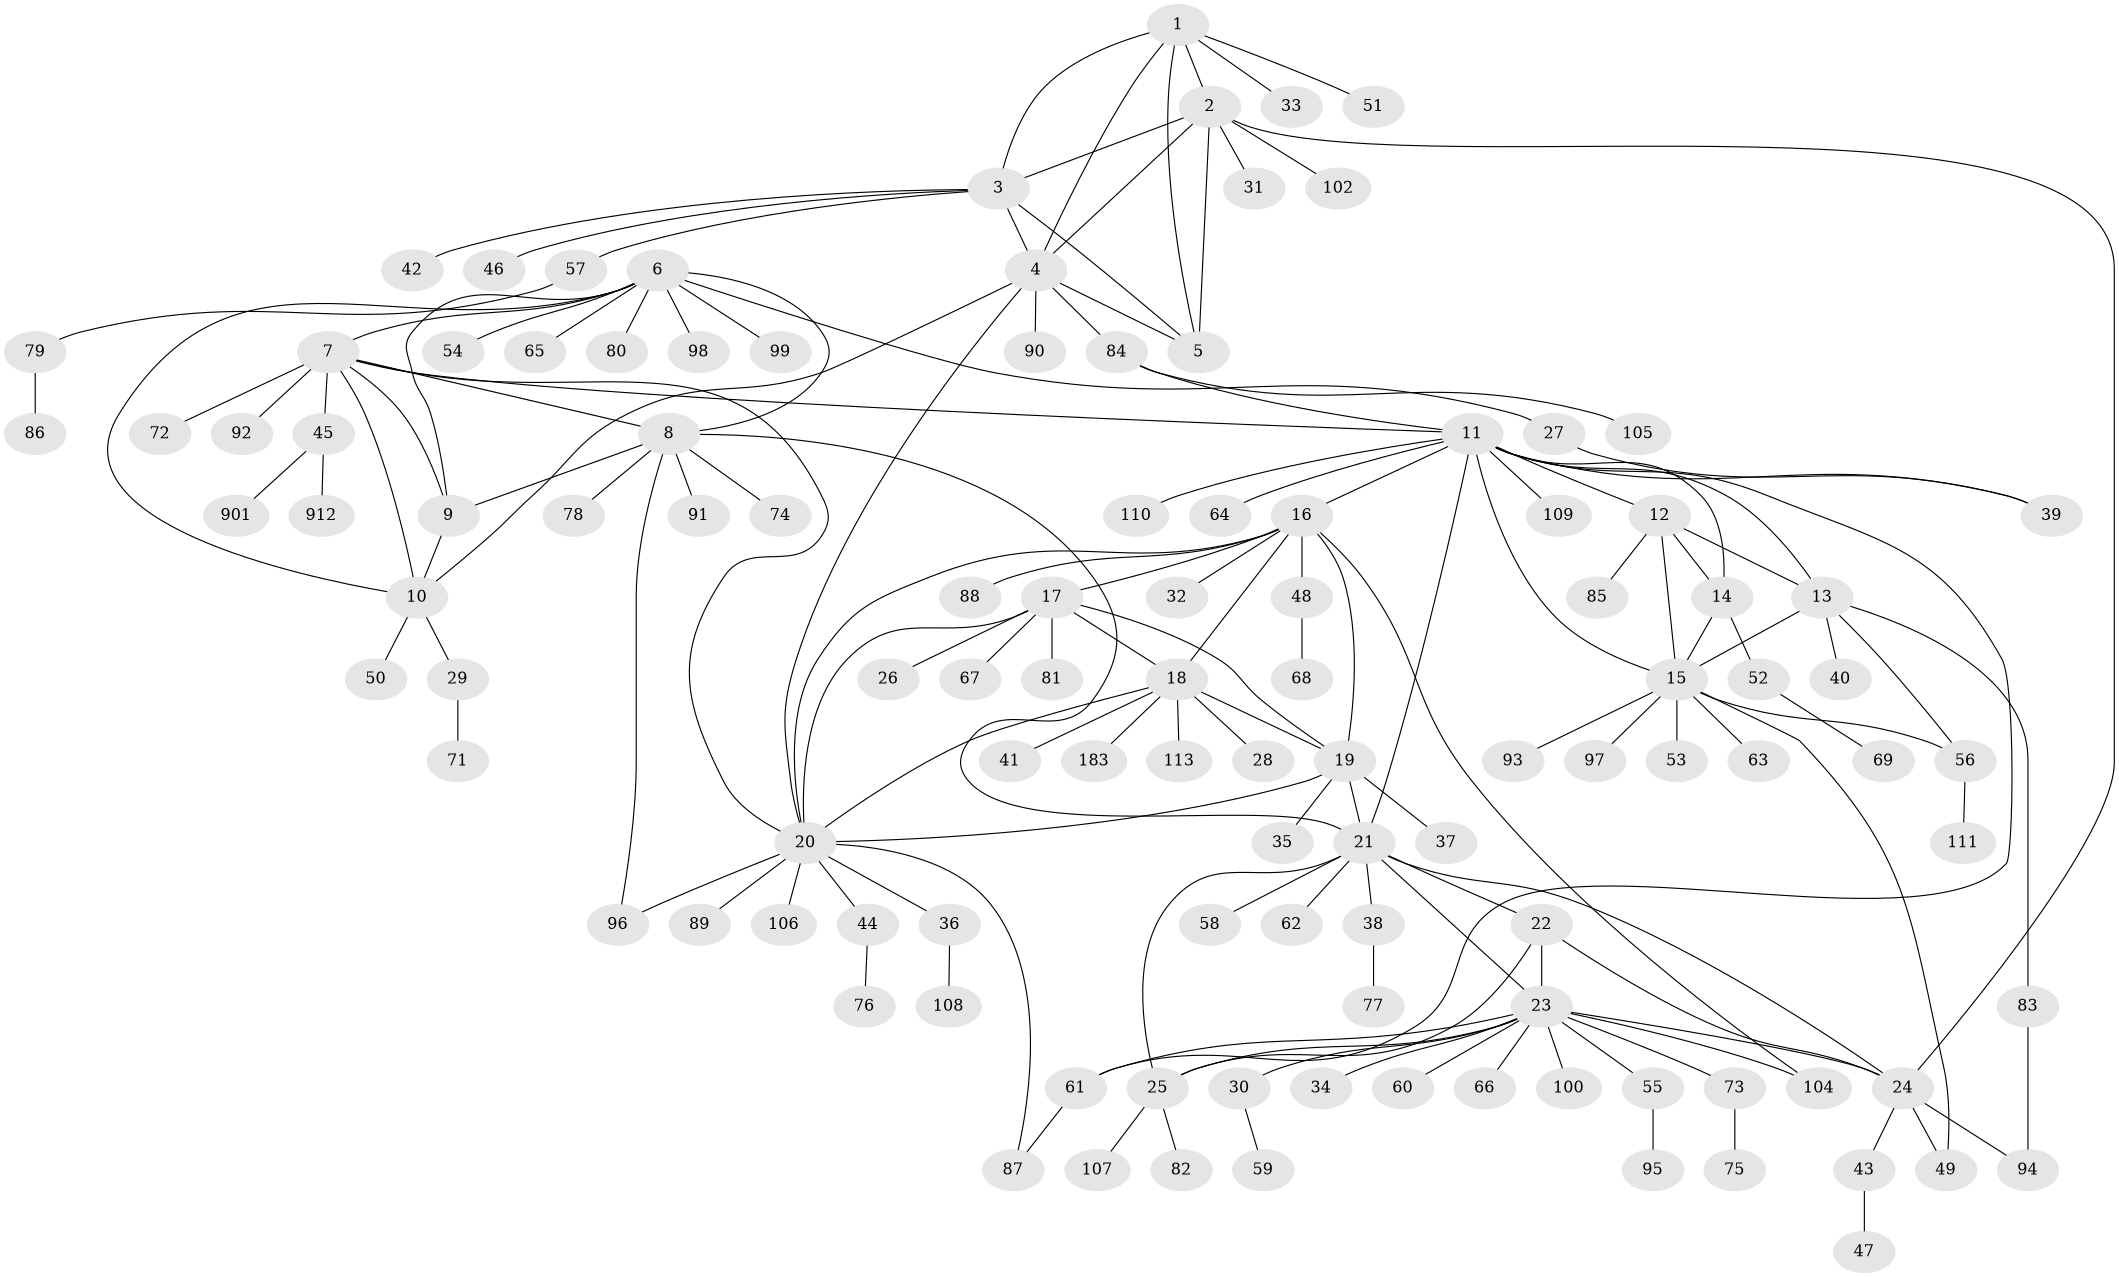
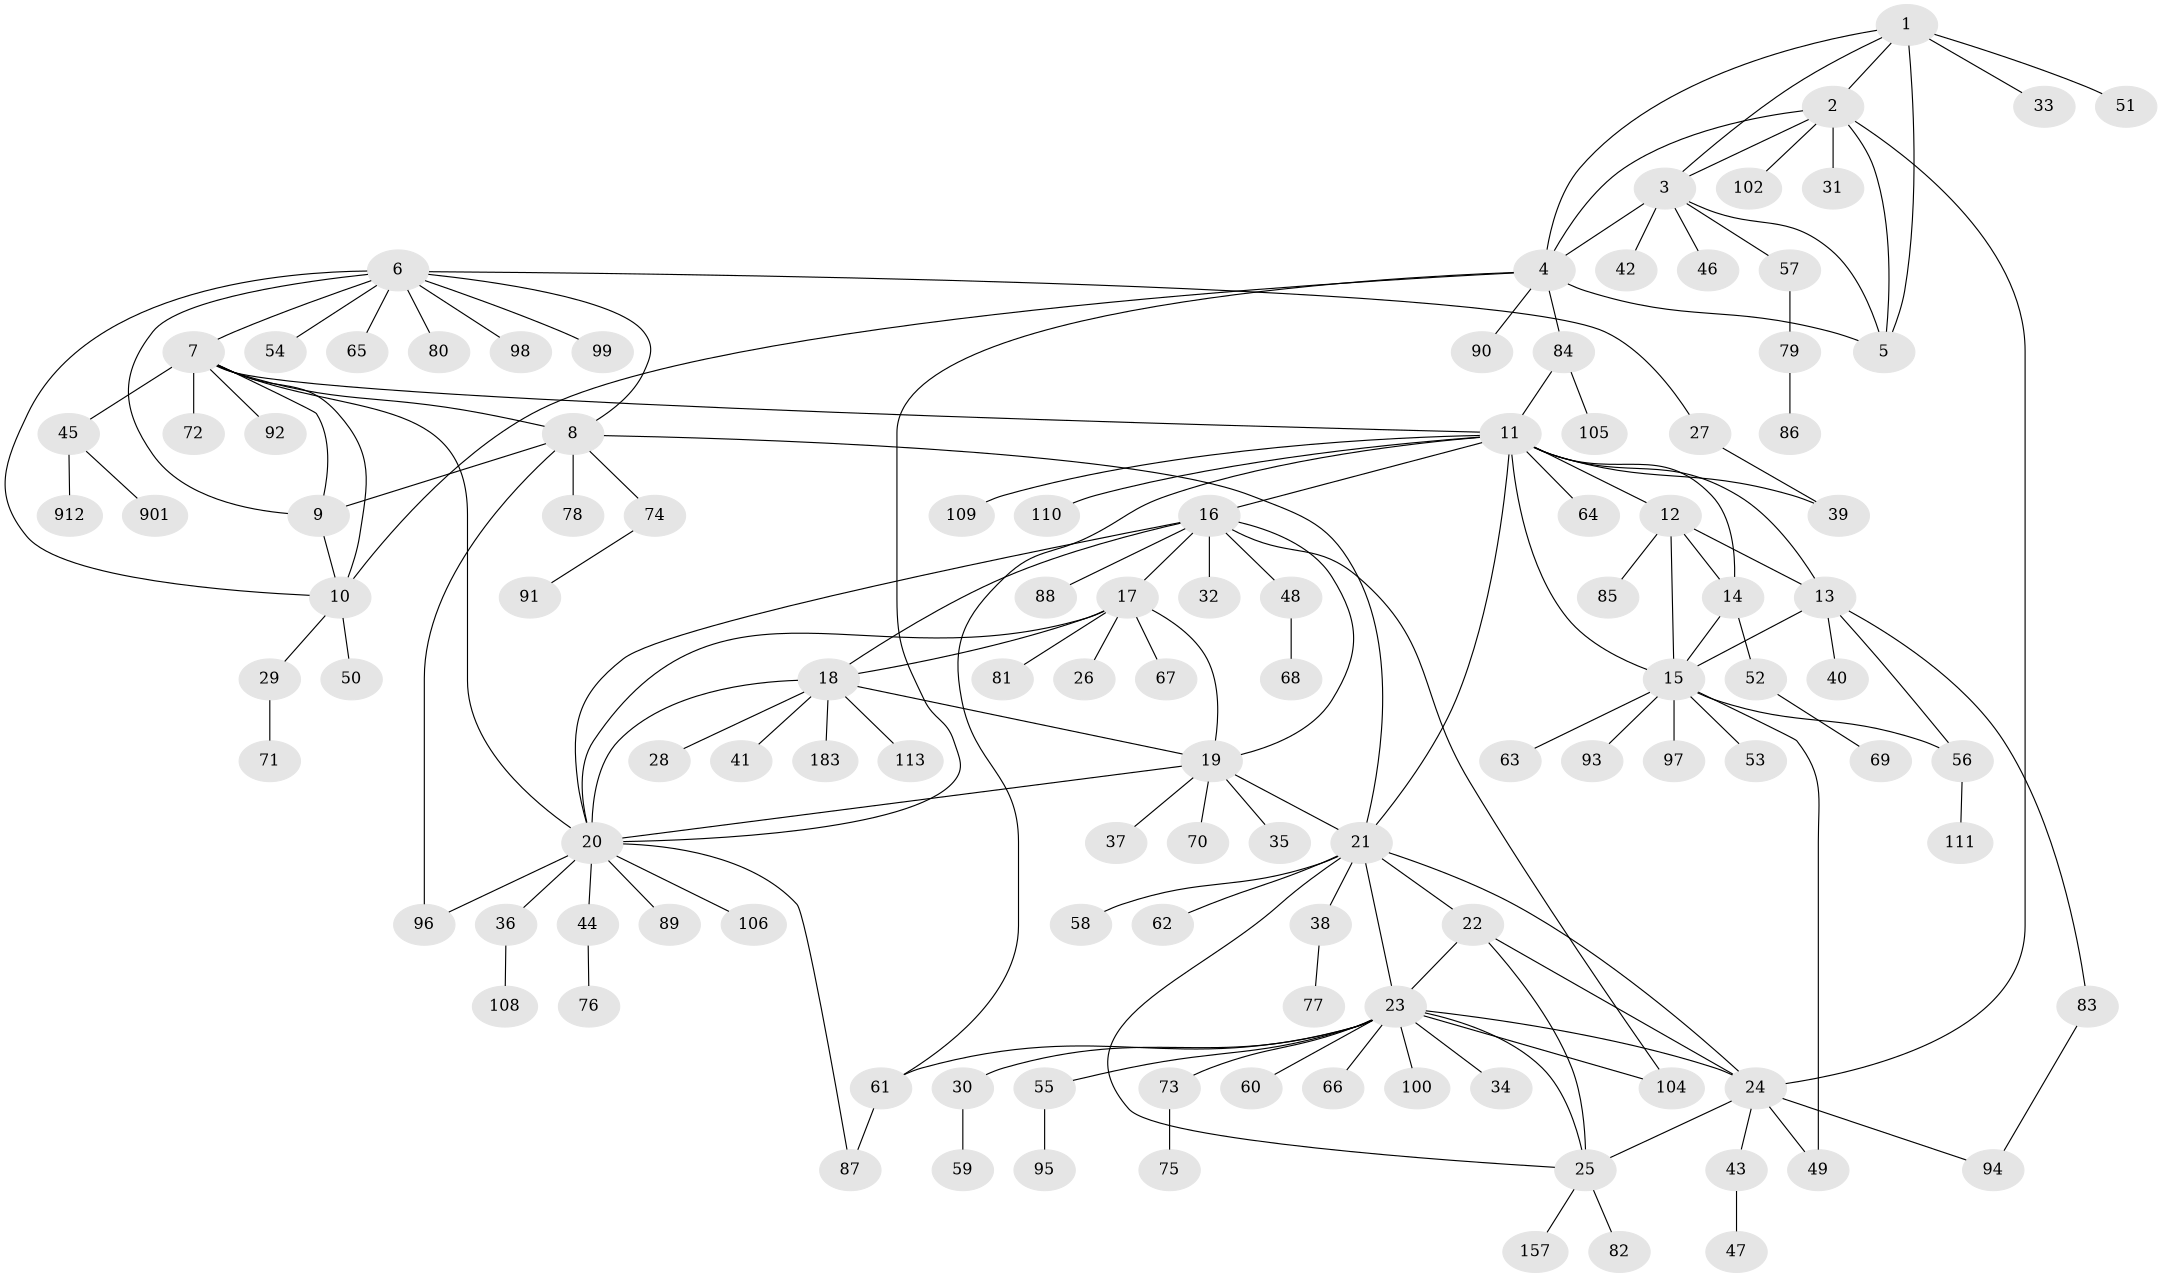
edge "8" -- "91": now "74" -- "91"
node "70": added
edge "24" -- "25": added
node "107": label "107" -> "157"
